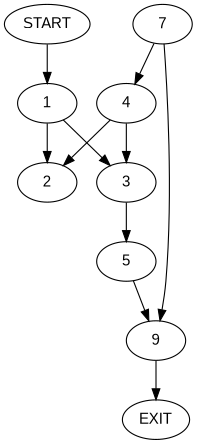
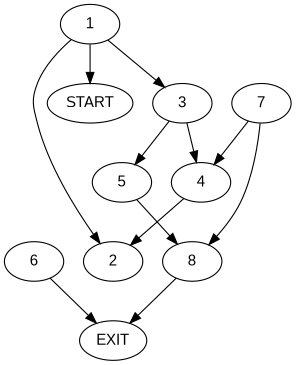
edge "START" -> "1": reversed
edge "4" -> "3": reversed
node "6": added
node "9": label "9" -> "8"
